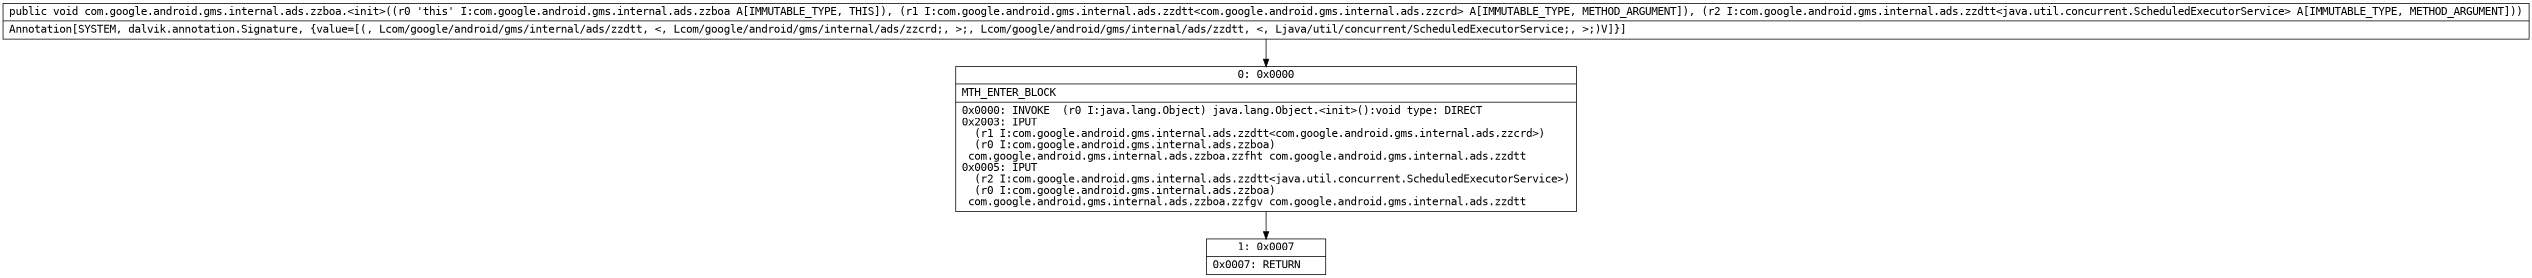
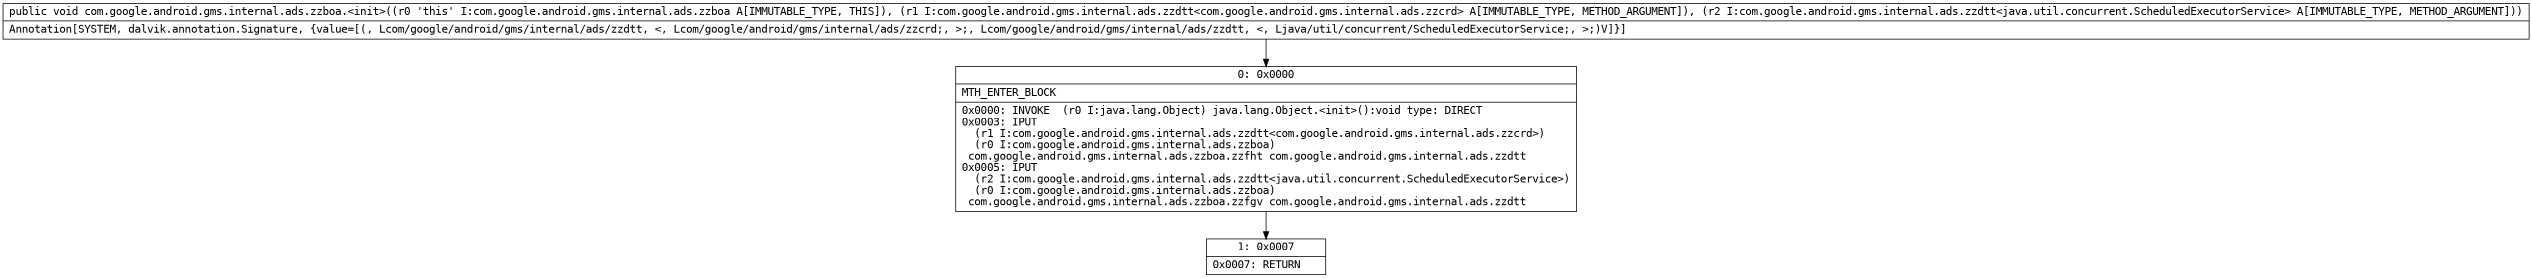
node "0: 0x0000": text "0x2003: IPUT" -> "0x0003: IPUT"
